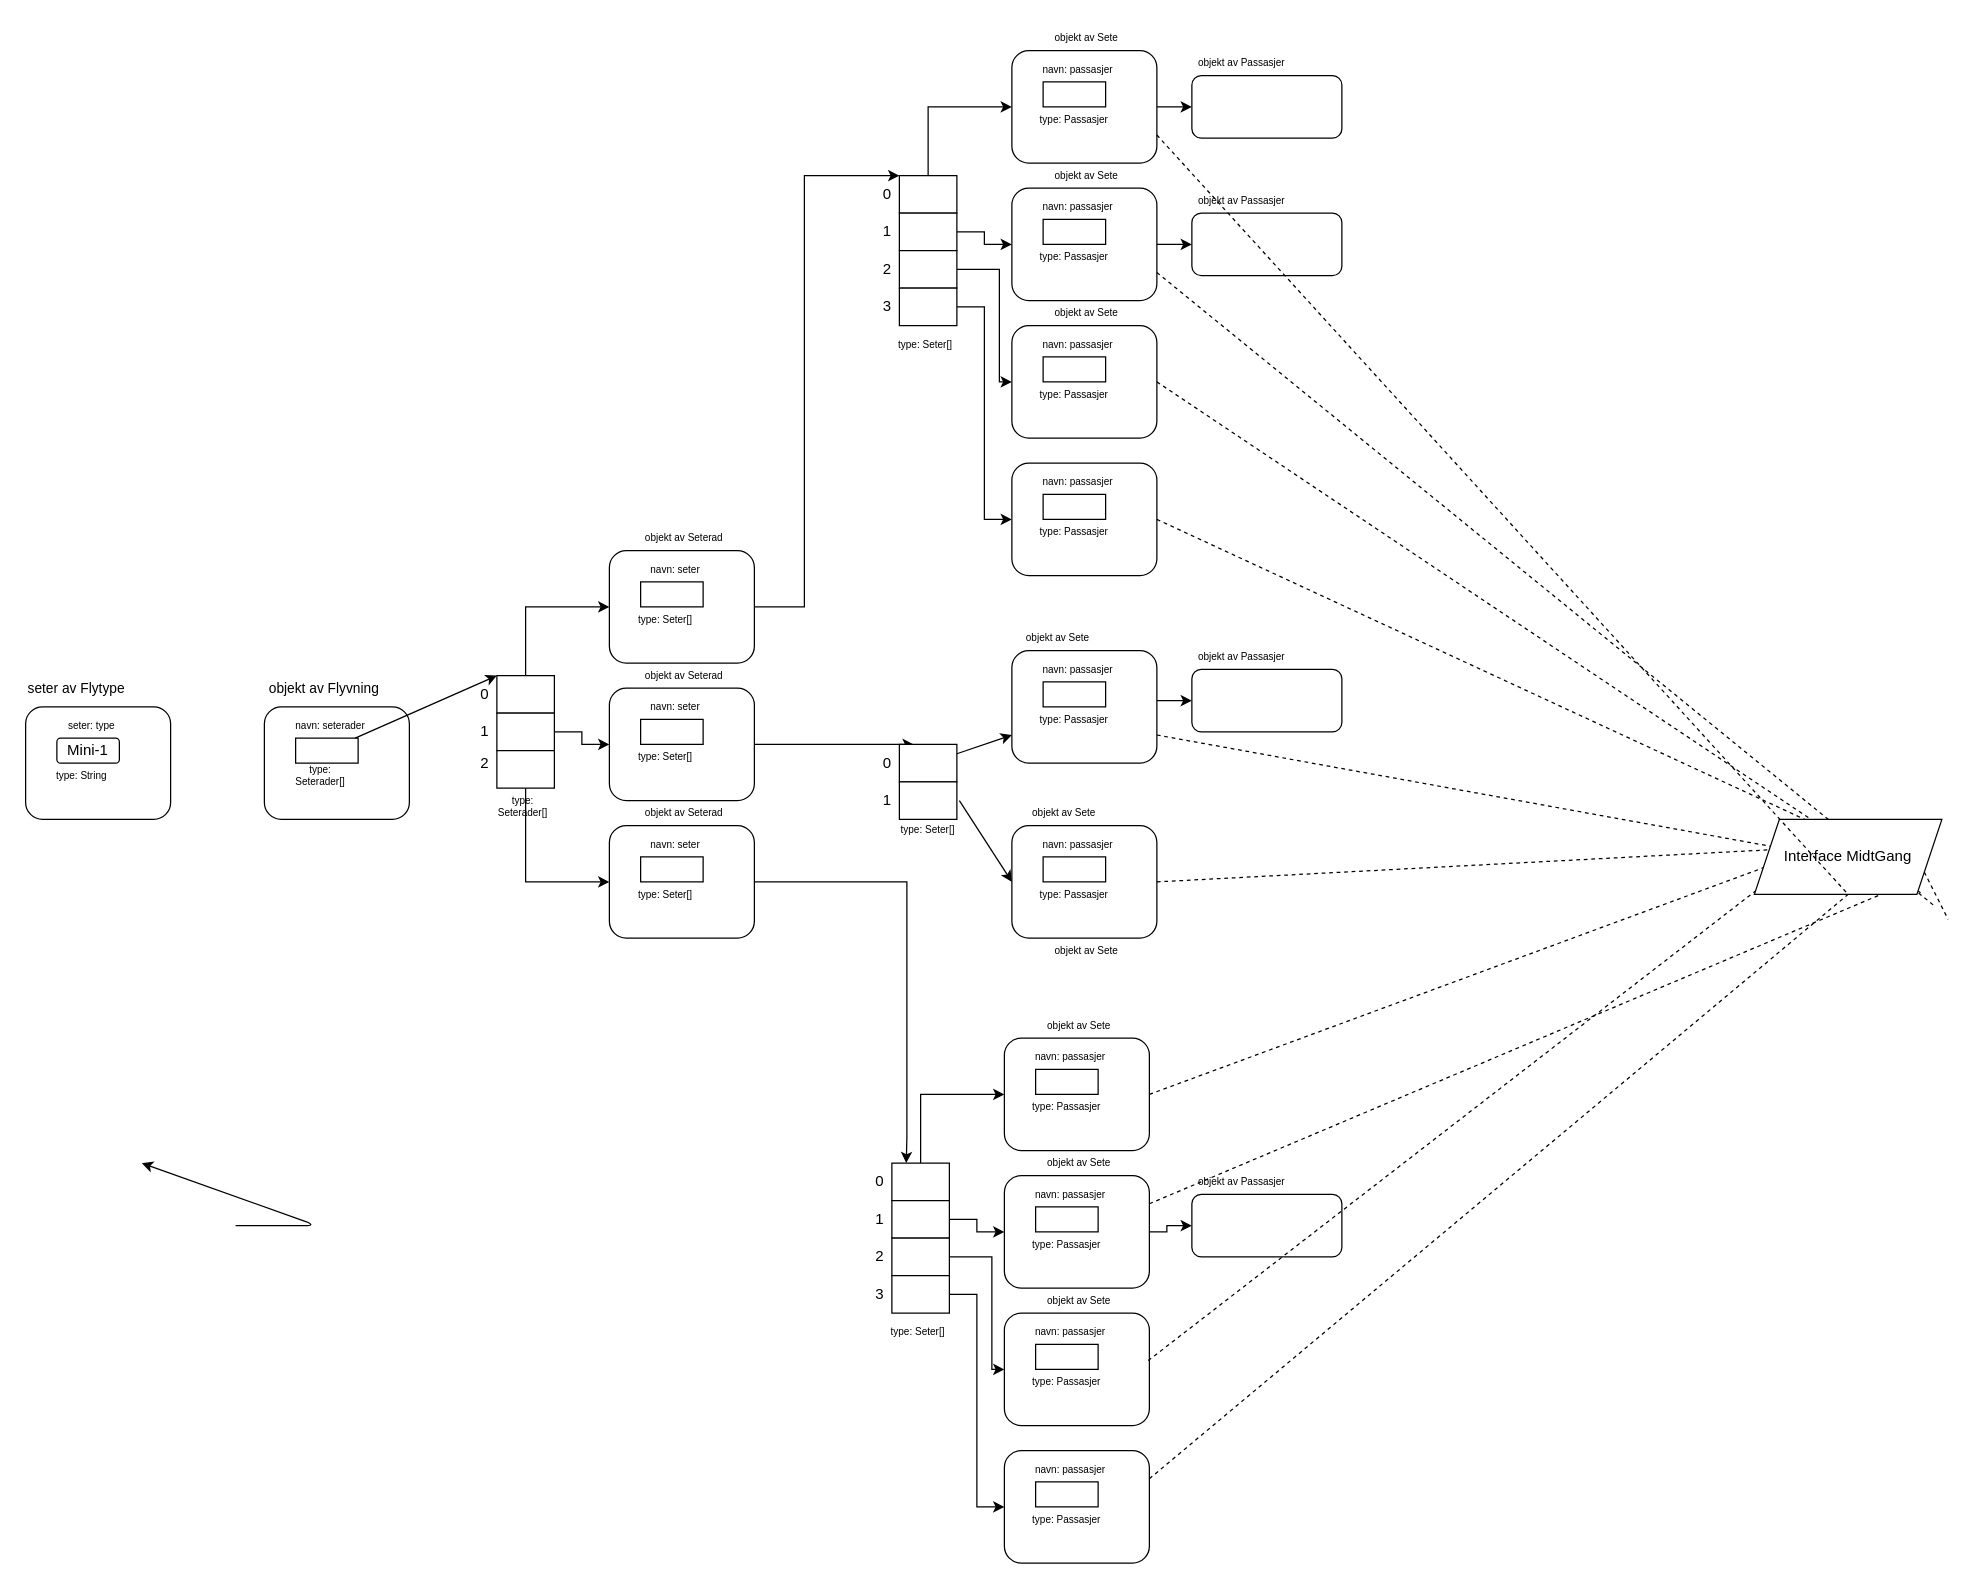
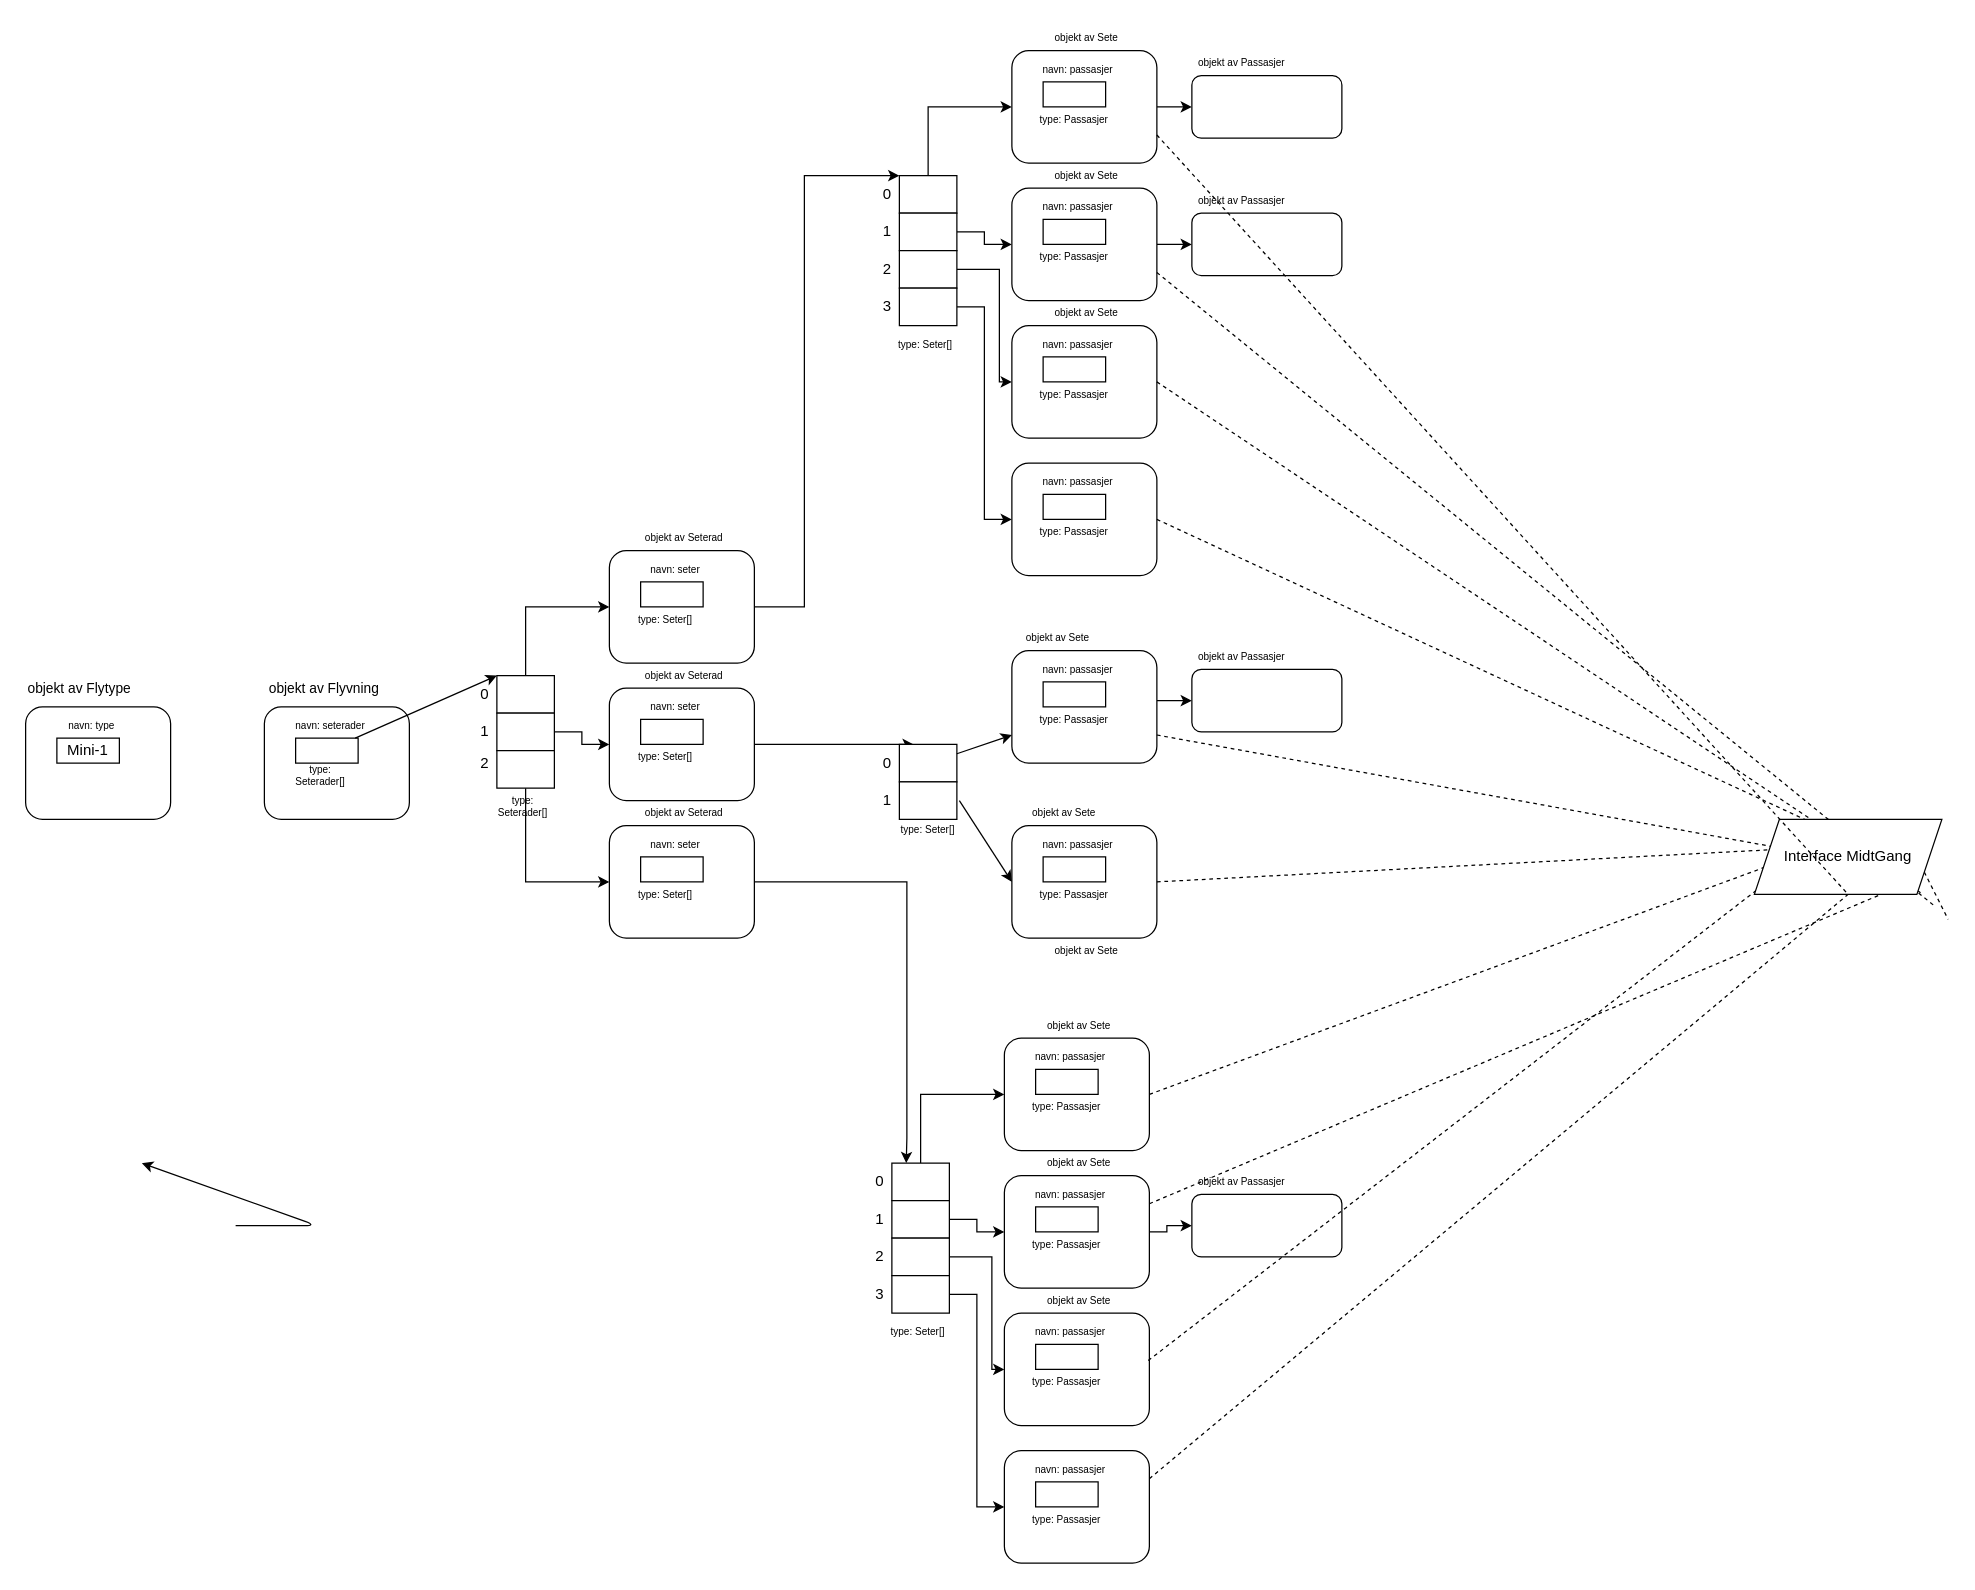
node "seter av Flytype": label "seter av Flytype" -> "objekt av Flytype"
node "seter: type": label "seter: type" -> "navn: type"
node "Mini-1": shape rounded rectangle -> rectangle
node "type: String": removed
